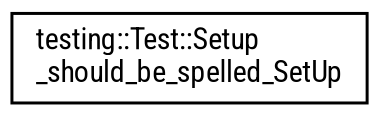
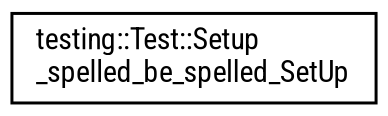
node "testing::Test::Setup _should_be_spelled_SetUp": label "testing::Test::Setup _should_be_spelled_SetUp" -> "testing::Test::Setup _spelled_be_spelled_SetUp"
